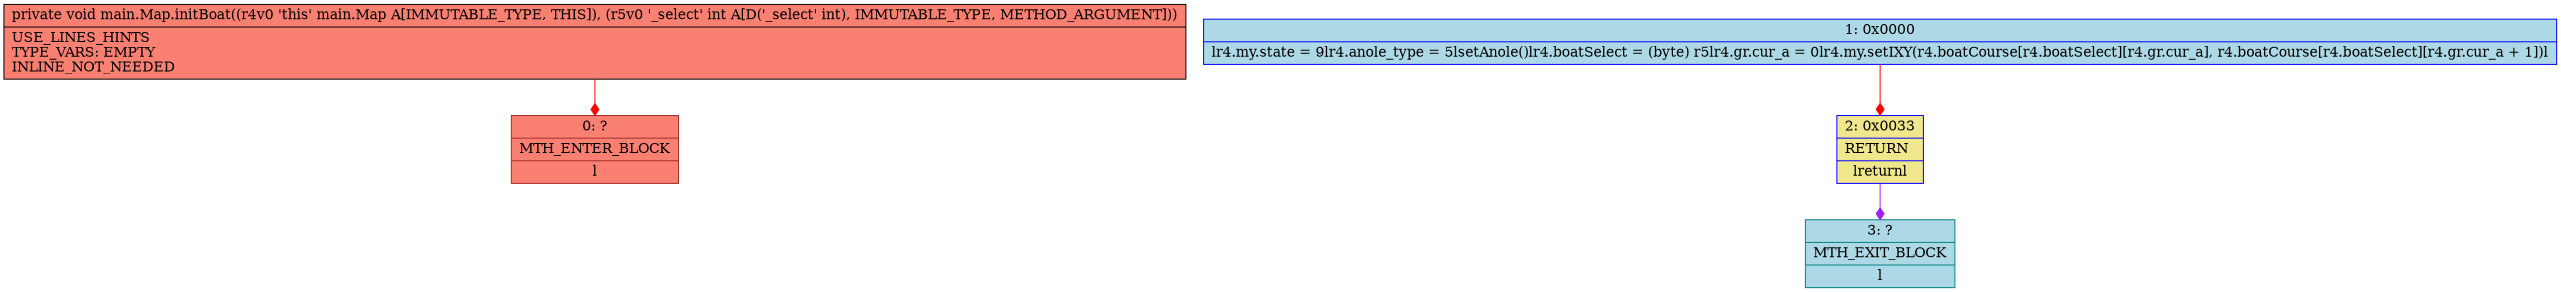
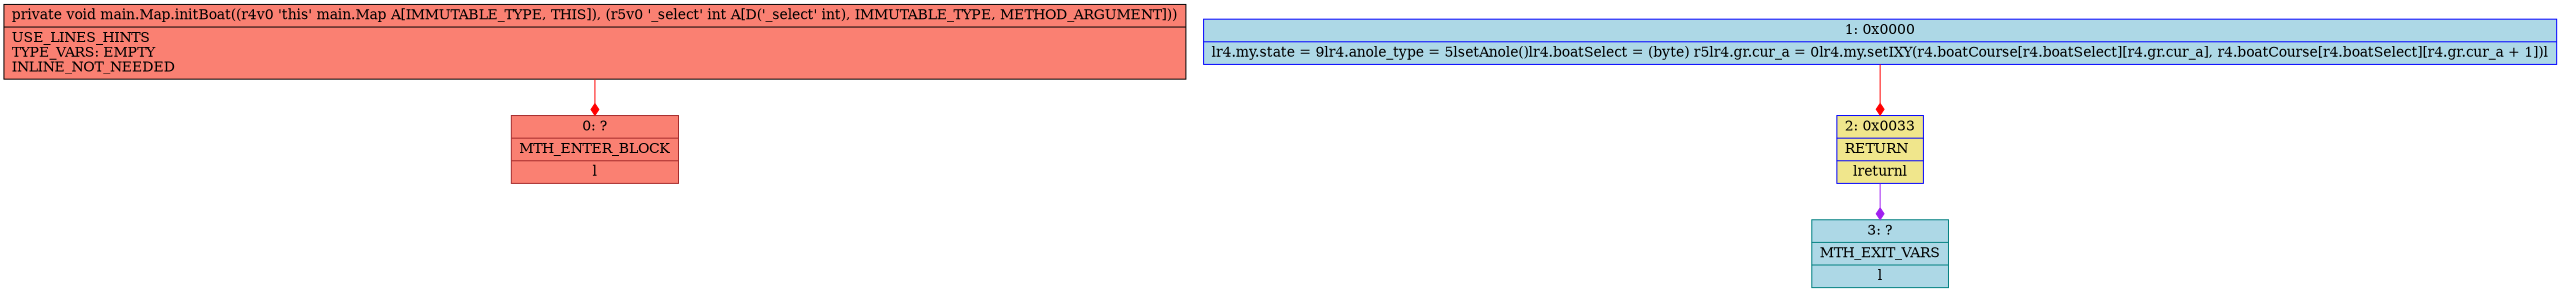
node "3: ?": text "MTH_EXIT_BLOCK" -> "MTH_EXIT_VARS"
